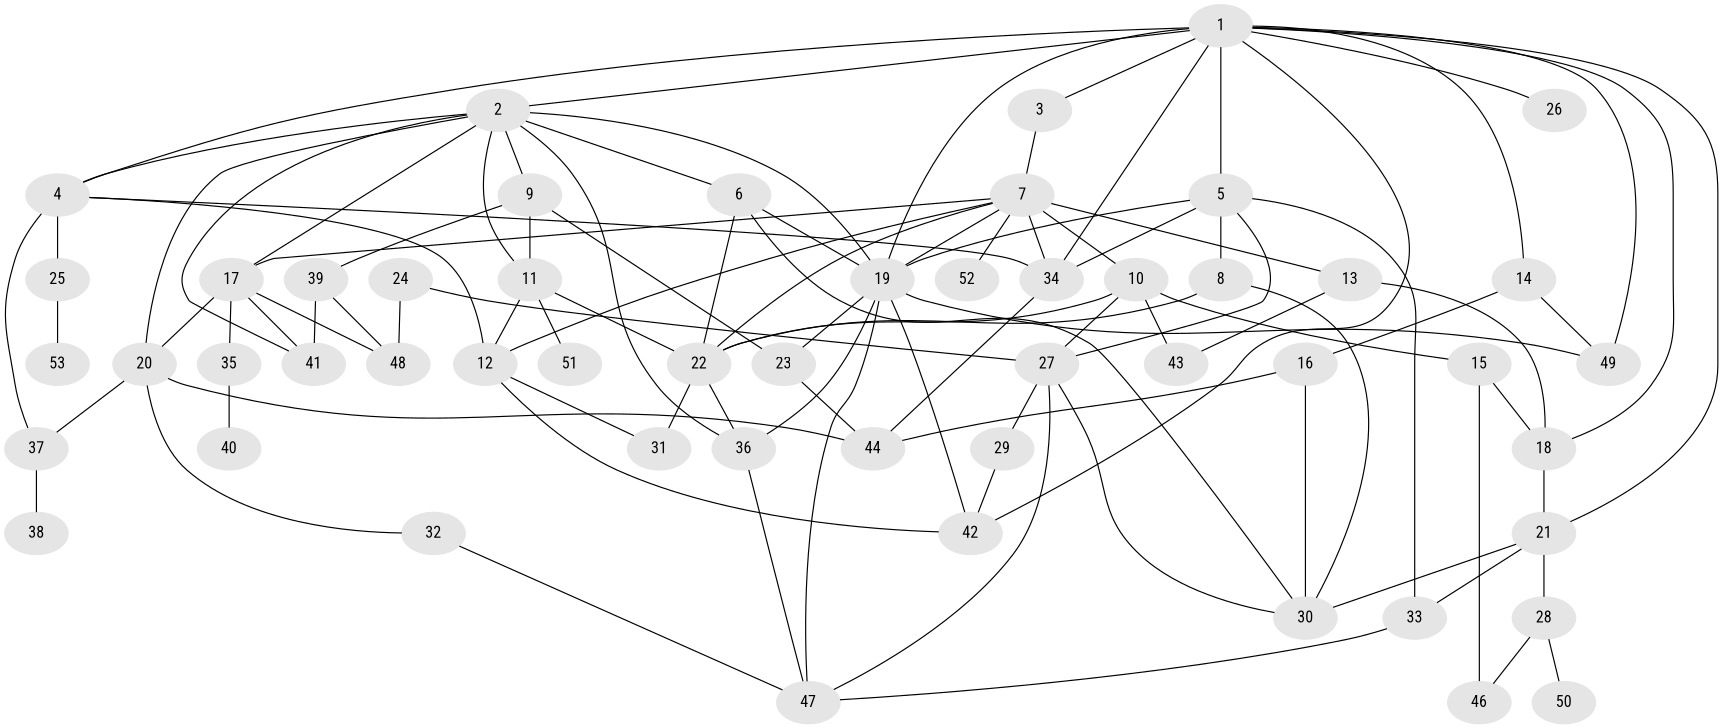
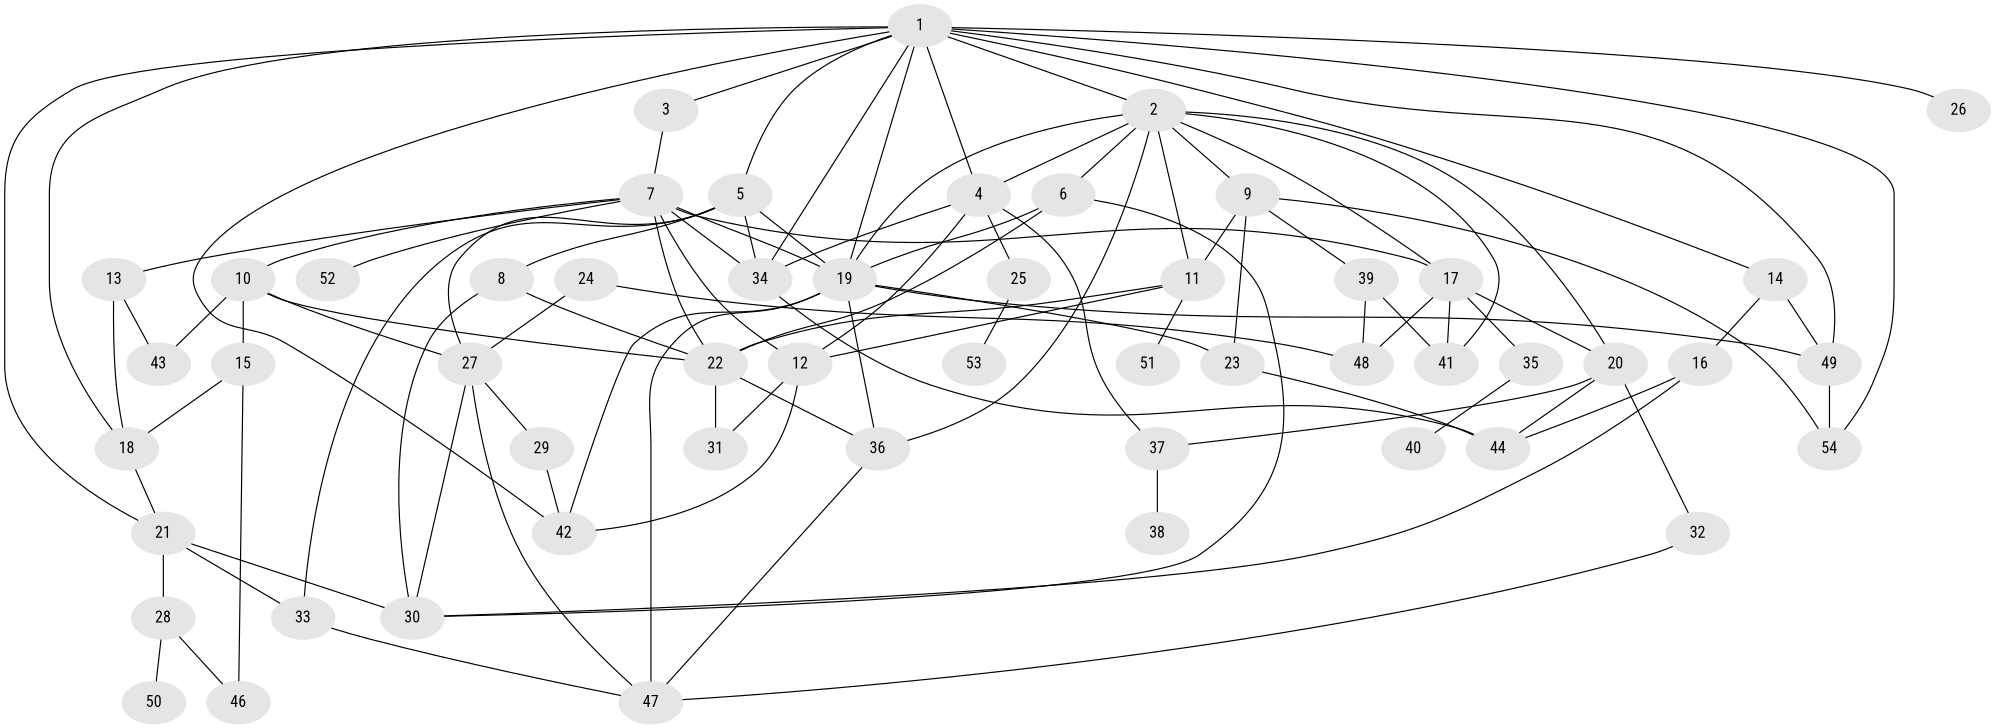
node "54": added
